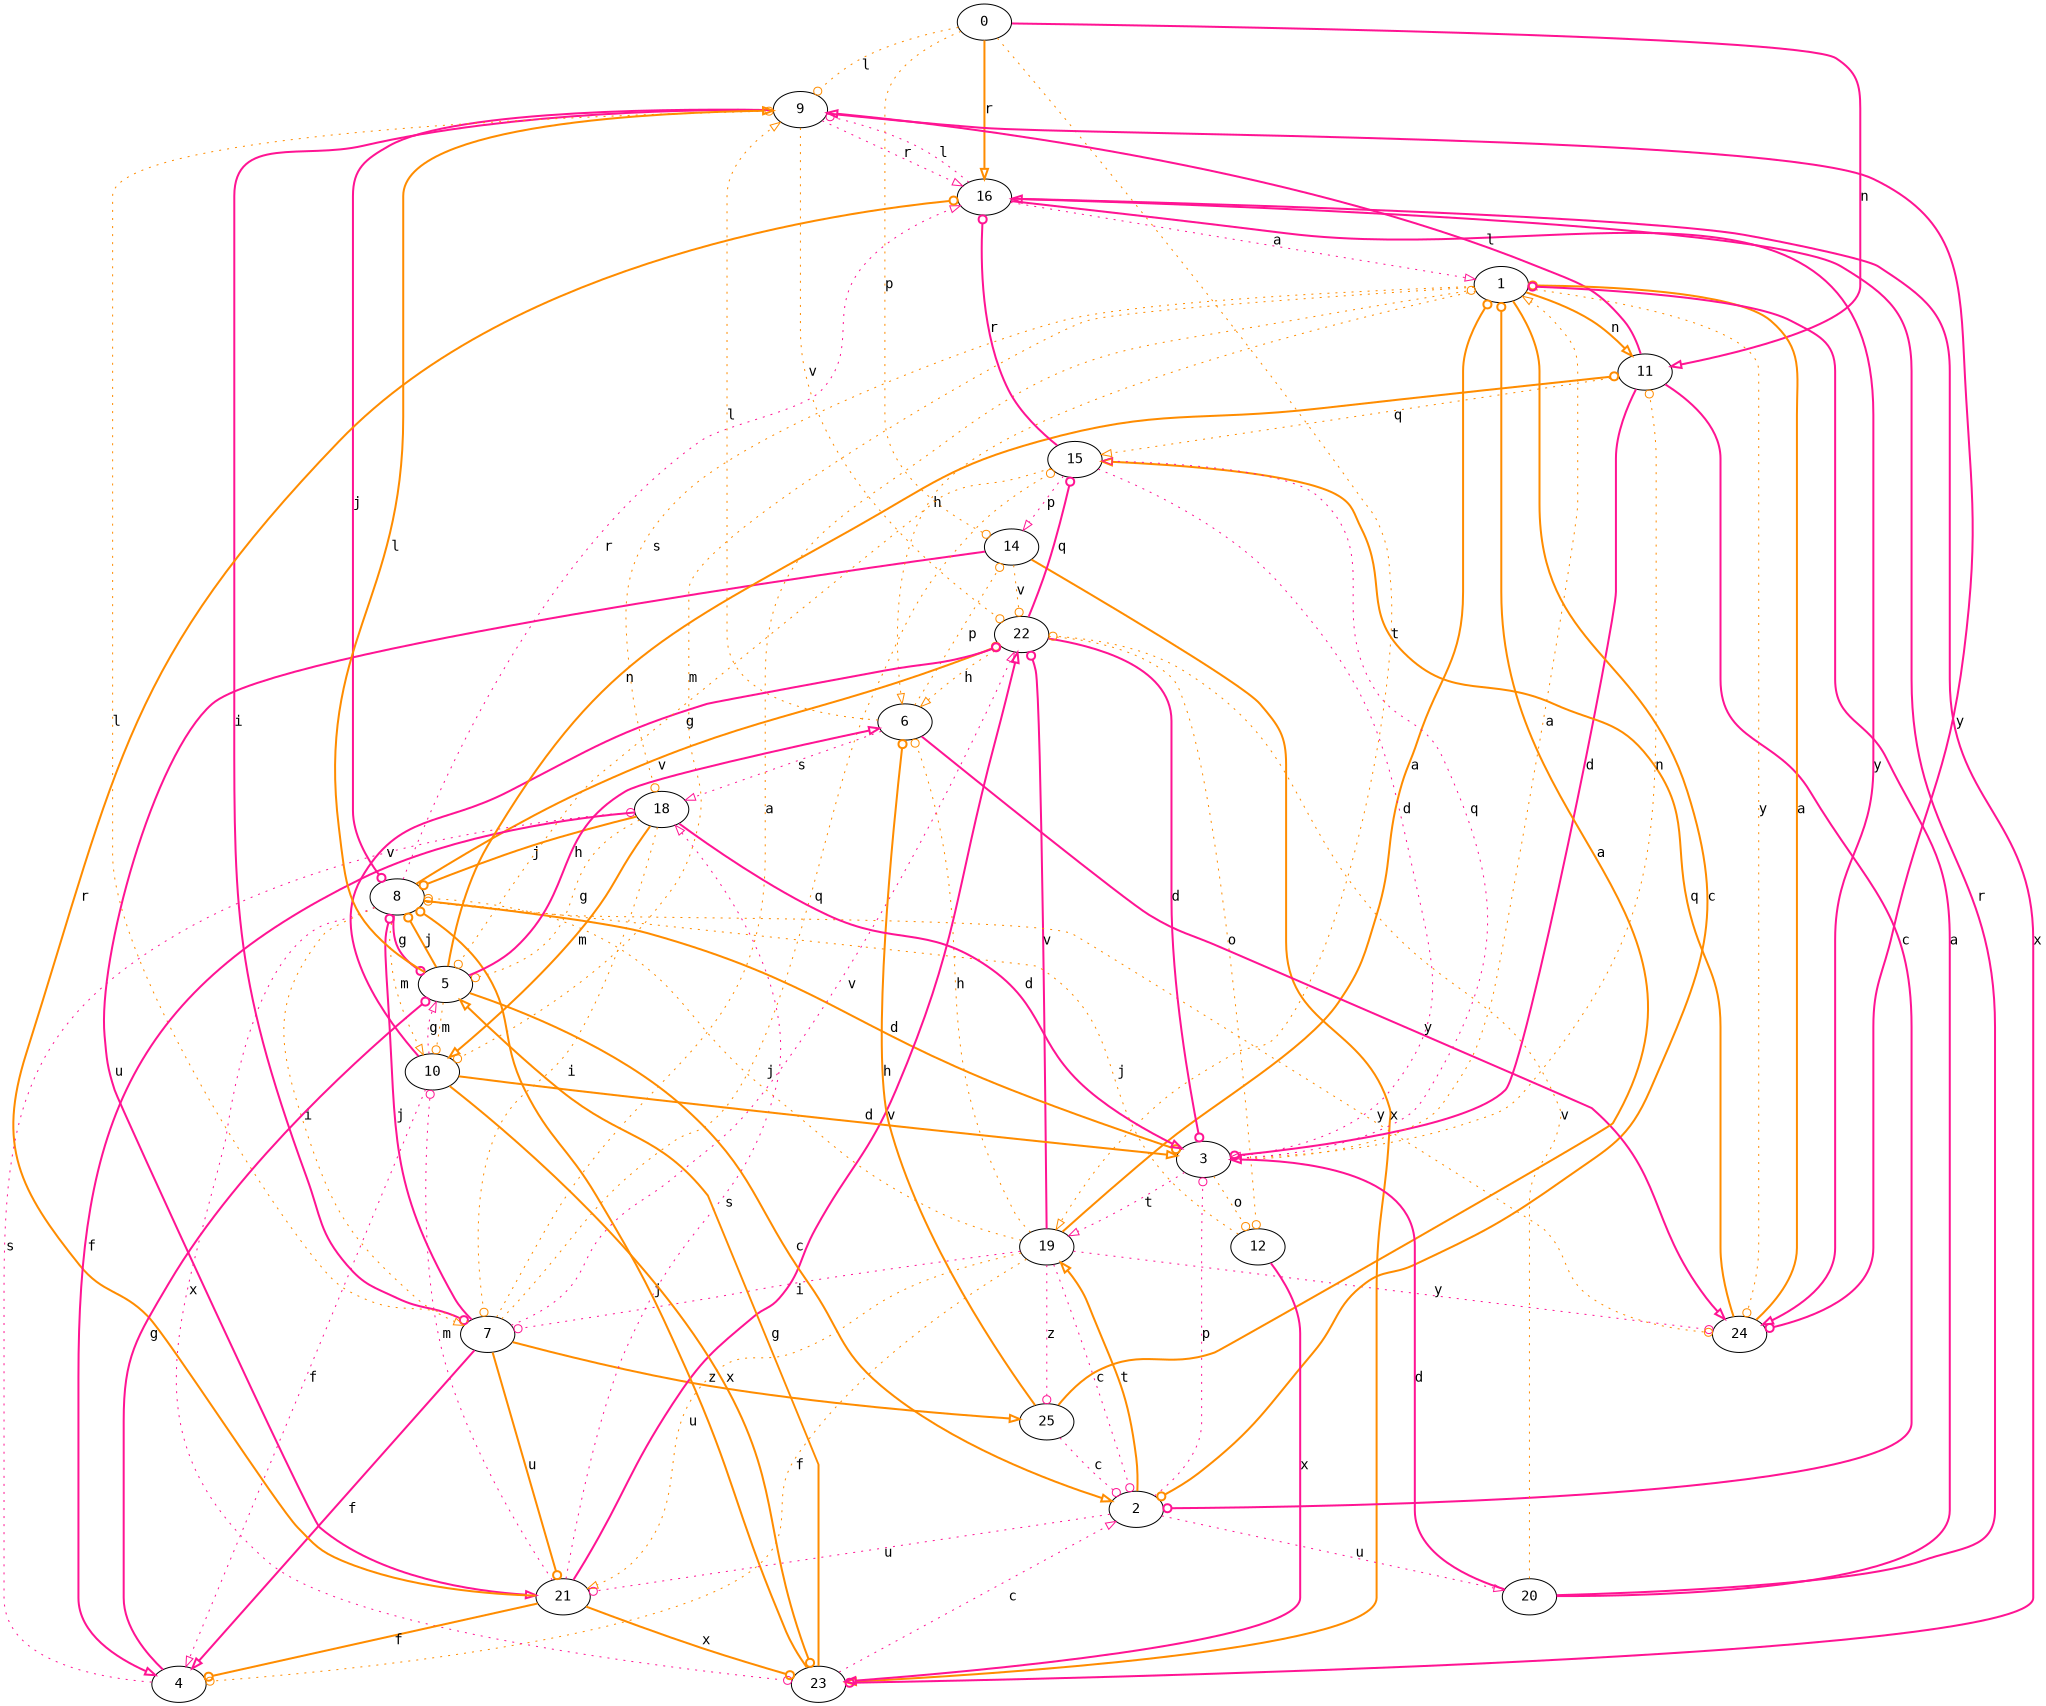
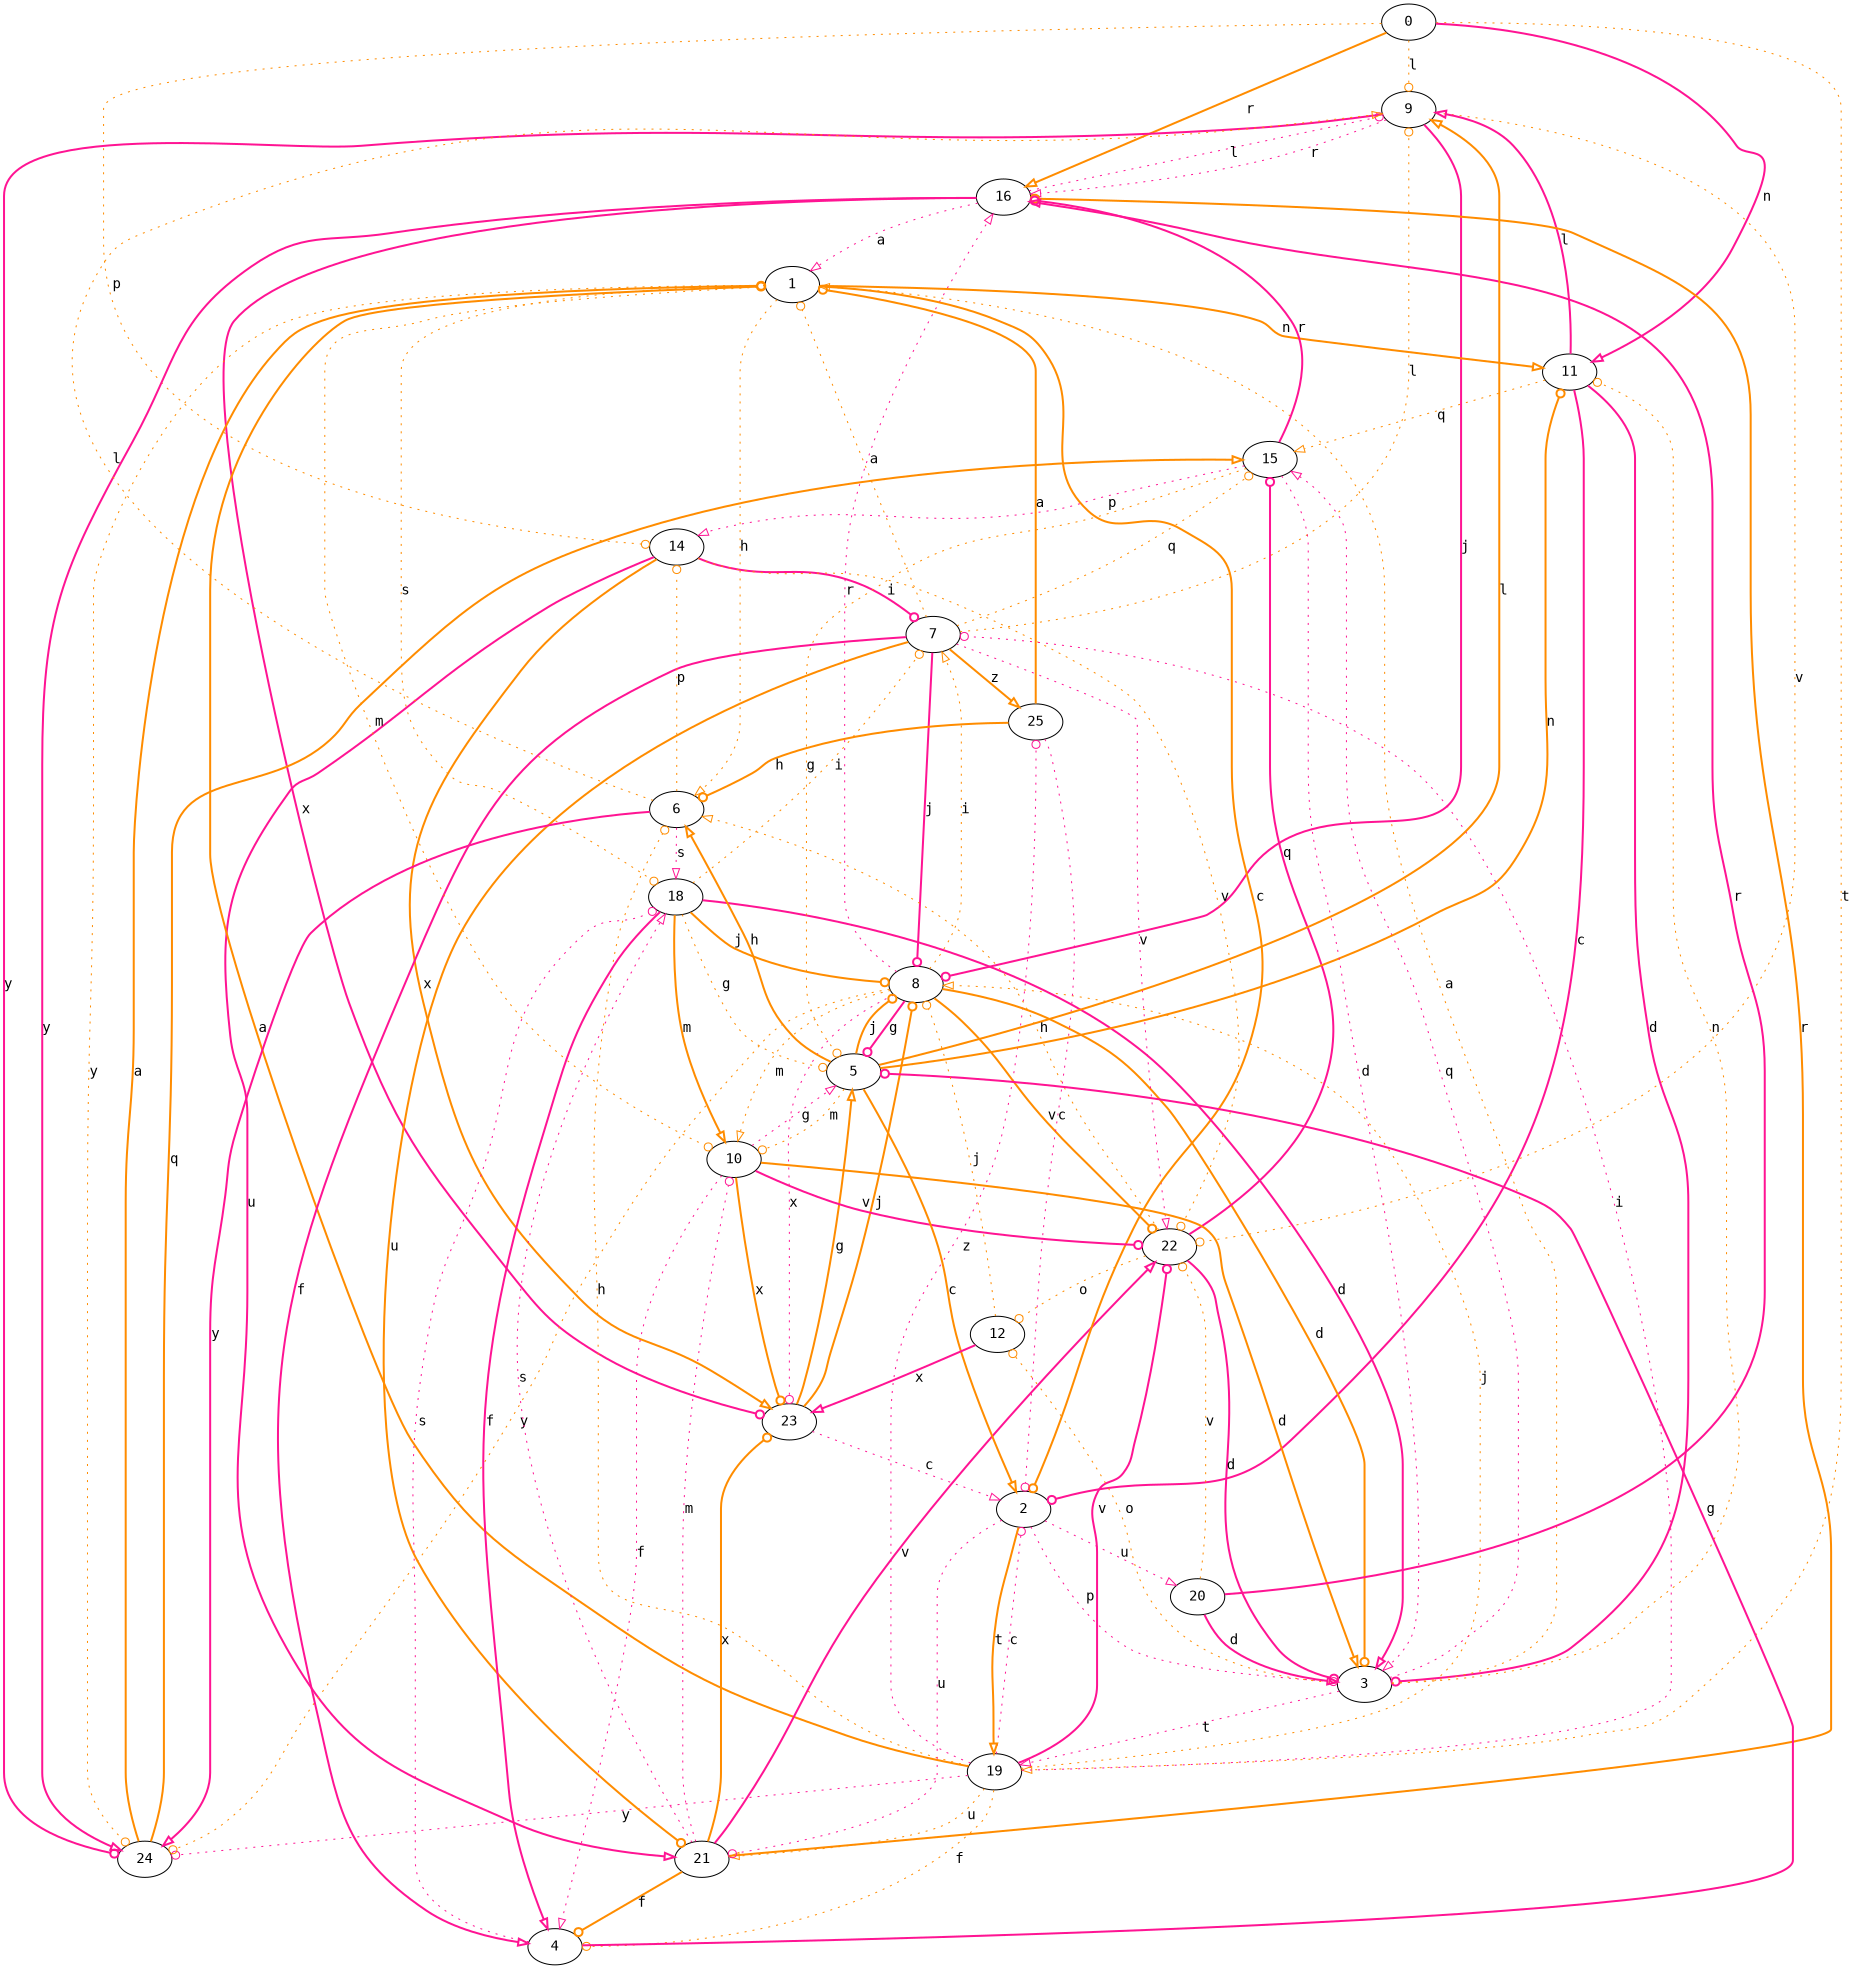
edge "9" -> "7": now "14" -> "7"
edge "5" -> "6": color deeppink -> darkorange
edge "20" -> "1": removed, label "a"
edge "19" -> "8": arrowhead odot -> onormal
